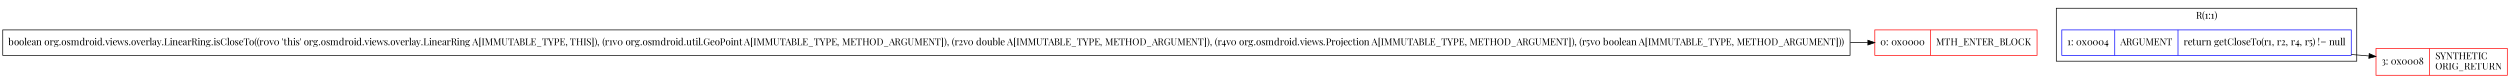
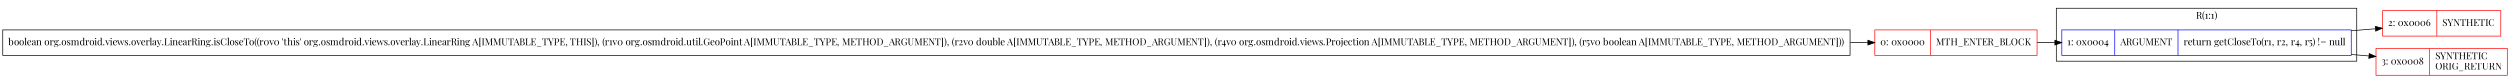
node "2: 0x0006": added
edge "0: 0x0000" -> "1: 0x0004": added
